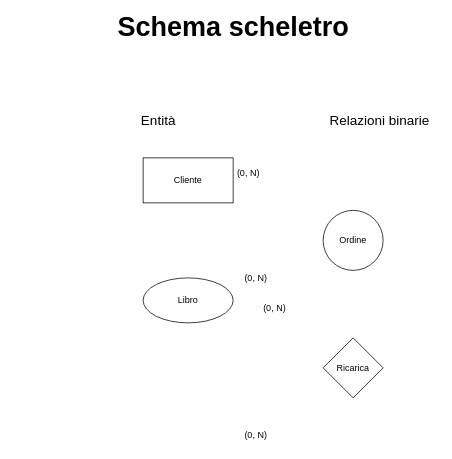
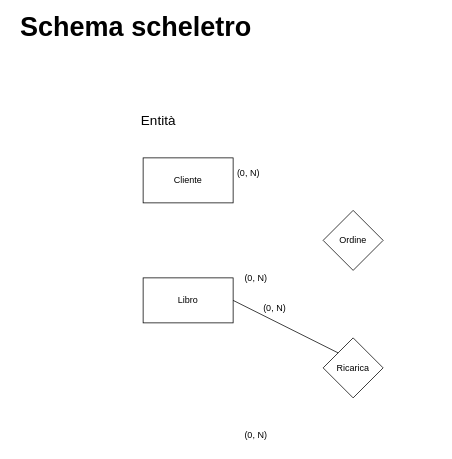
node "Schema scheletro": moved (233, 27) -> (135, 27)
node "Relazioni binarie": removed
node "Ordine": shape ellipse -> diamond
node "Libro": shape ellipse -> rectangle
edge "Libro" -- "Ricarica": added
